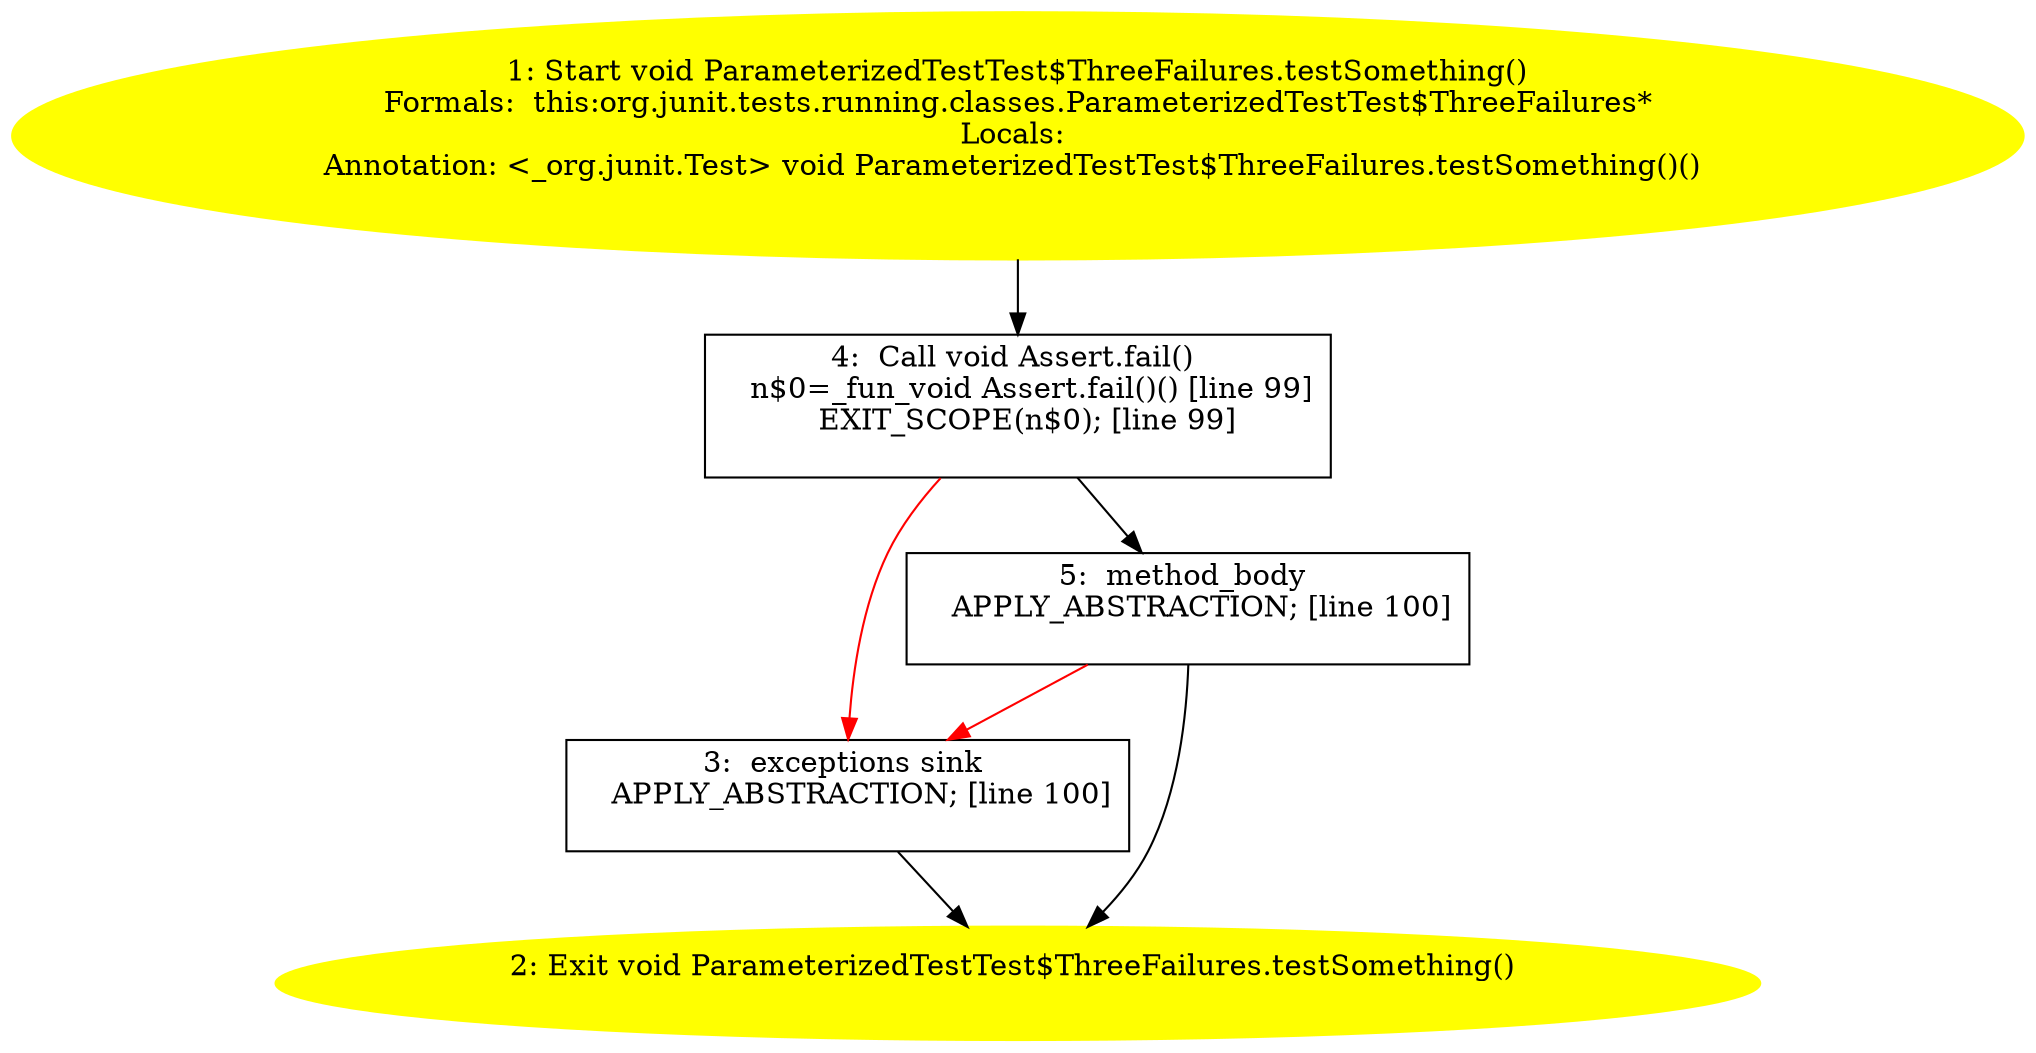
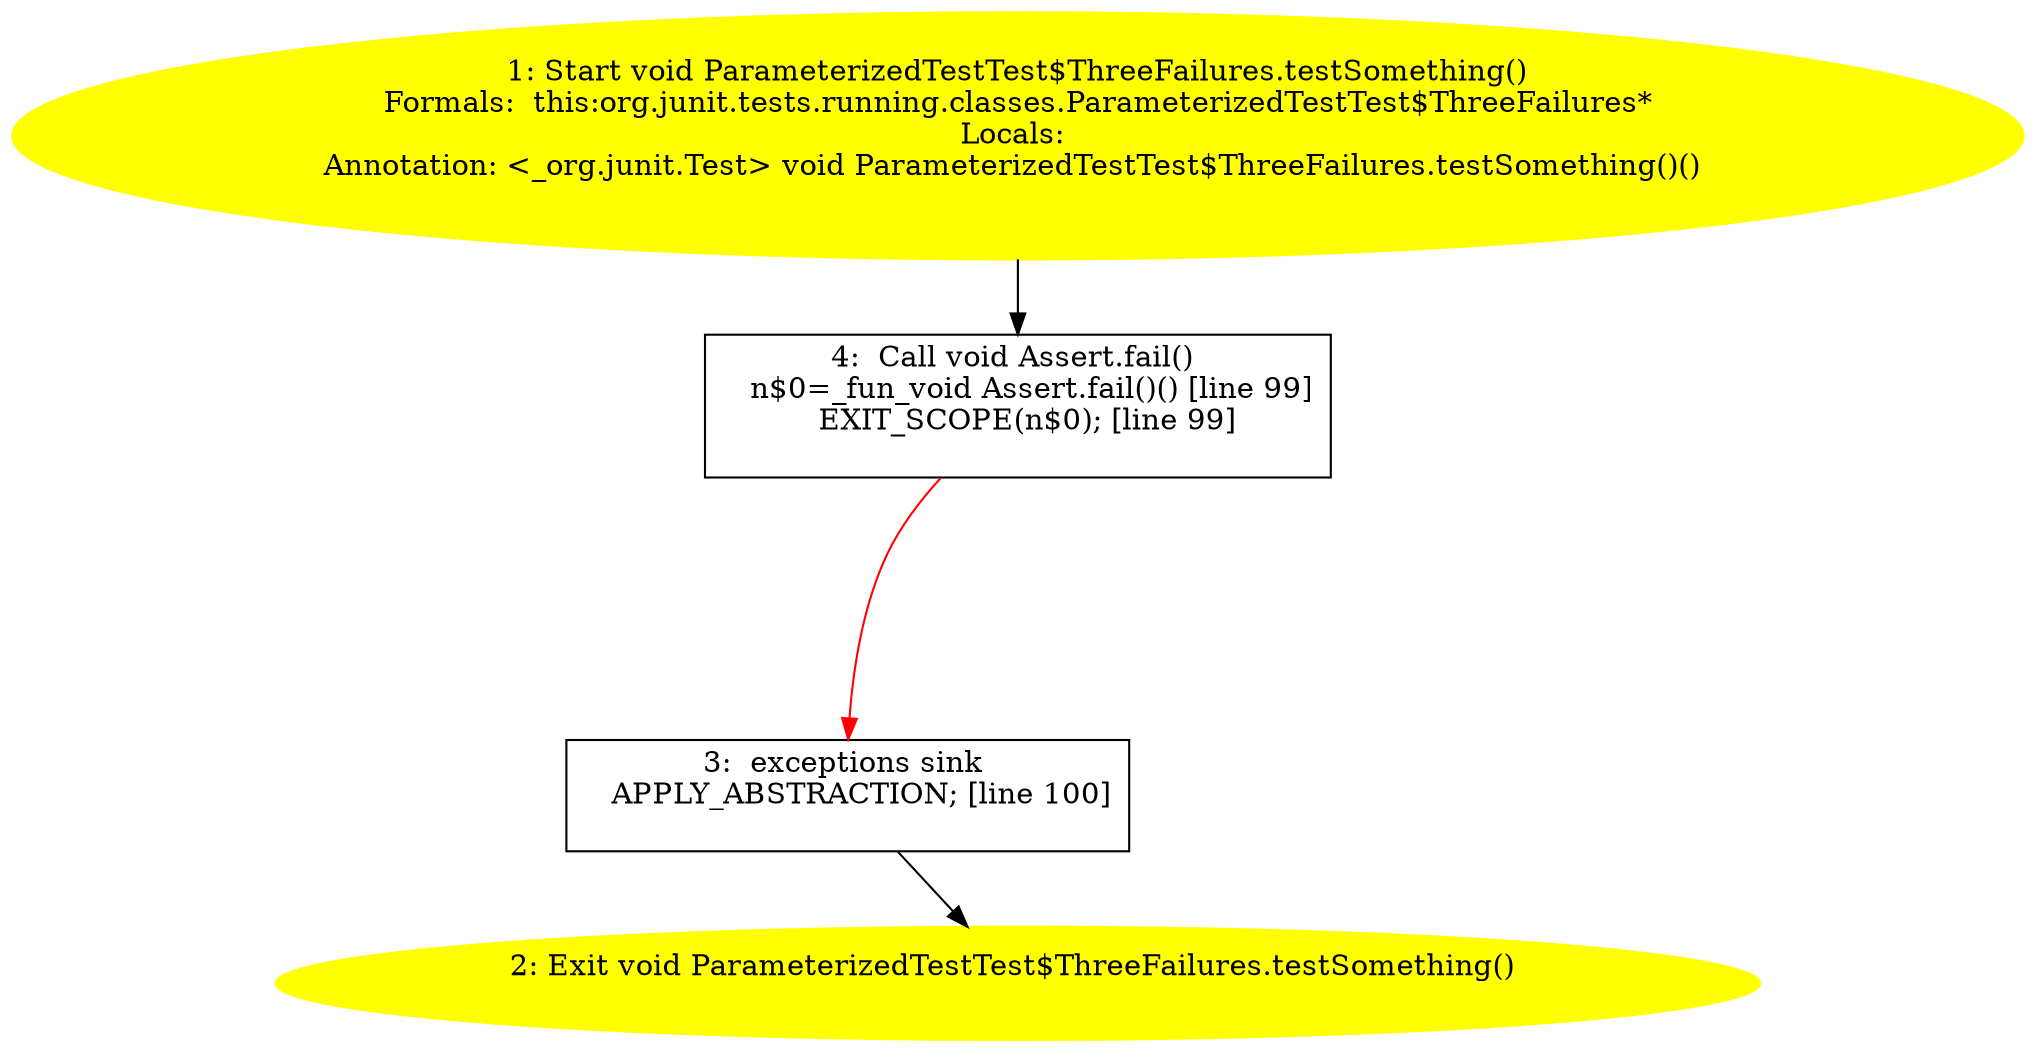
node "5:  method_body APPLY_ABSTRACTION; [line 100]": removed
